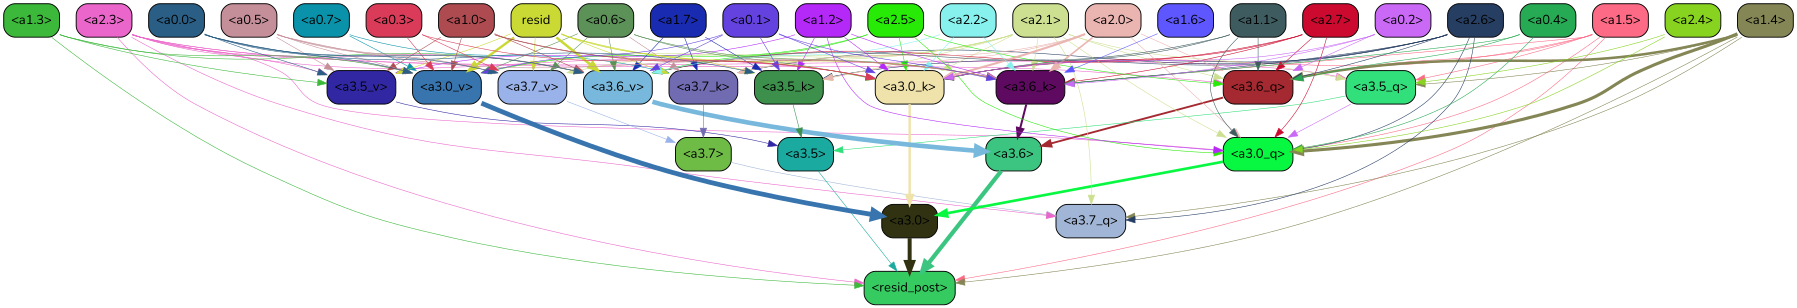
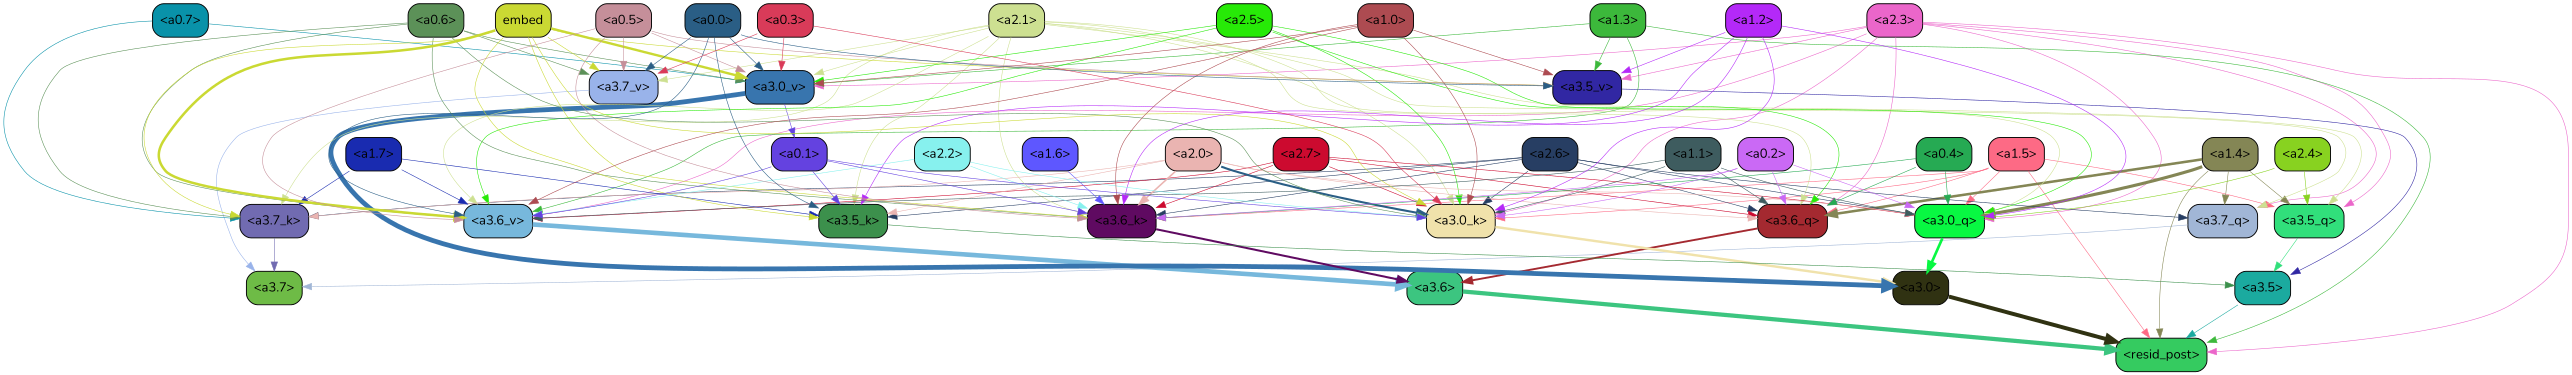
node "resid": label "resid" -> "embed"
edge "<a0.6>" -> "<a3.7_k>": color #c58f9a -> #5c9158
edge "<a0.1>" -> "<a3.0_v>": reversed
edge "<a2.0>" -> "<a3.0_k>": color #eab4b1 -> #2a5e85
edge "<a3.5_q>" -> "<a3.0_q>": now "<a0.2>" -> "<a3.0_q>"
edge "<a3.7>" -> "<a3.7_q>": reversed
